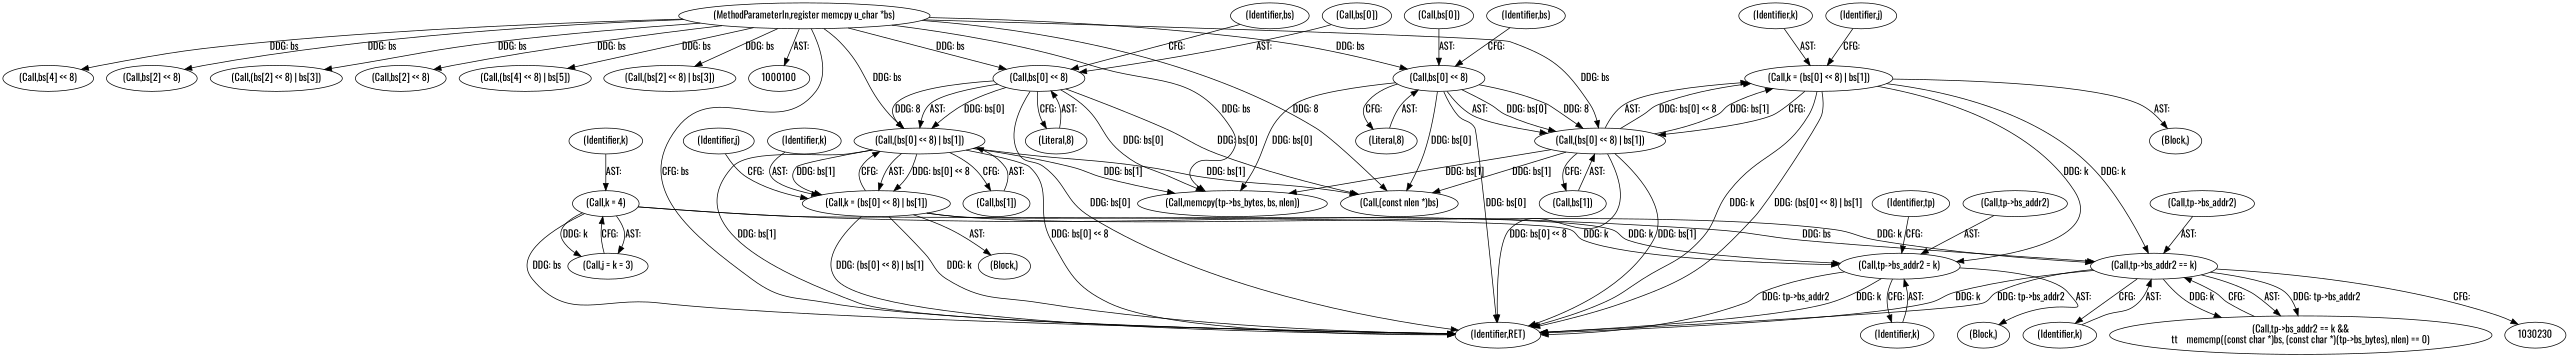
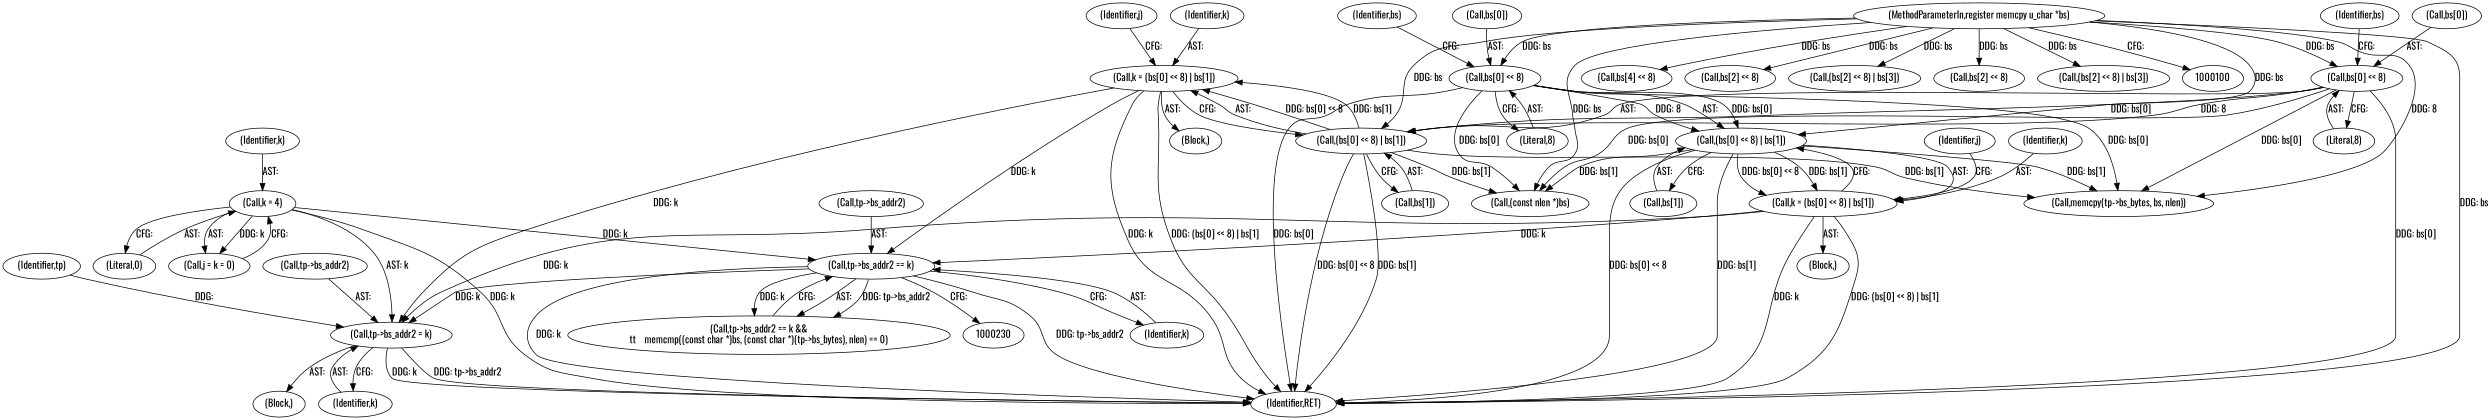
edge "(MethodParameterIn,register memcpy u_char *bs)" -> "1000100": label "AST: " -> "CFG: "
node "(Call,(bs[4] << 8) | bs[5])": removed
edge "(MethodParameterIn,register memcpy u_char *bs)" -> "(Call,memcpy(tp->bs_bytes, bs, nlen))": label "DDG: bs" -> "DDG: 8"
edge "(MethodParameterIn,register memcpy u_char *bs)" -> "(Call,(const nlen *)bs)": label "DDG: 8" -> "DDG: bs"
edge "(MethodParameterIn,register memcpy u_char *bs)" -> "(Identifier,RET)": label "CFG: bs" -> "DDG: bs"
edge "(Call,k = 4)" -> "(Call,tp->bs_addr2 = k)": label "DDG: k" -> "AST: k"
edge "(Call,k = 4)" -> "(Call,tp->bs_addr2 == k)": label "DDG: bs" -> "DDG: k"
edge "(Identifier,tp)" -> "(Call,tp->bs_addr2 = k)": label "CFG: " -> "DDG: "
node "(Literal,0)": added
edge "(Call,k = 4)" -> "(Identifier,RET)": label "DDG: bs" -> "DDG: k"
node "(Call,j = k = 3)": label "(Call,j = k = 3)" -> "(Call,j = k = 0)"
edge "(Call,tp->bs_addr2 == k)" -> "(Call,tp->bs_addr2 = k)": added, label "DDG: k"
node "1030230": label "1030230" -> "1000230"
